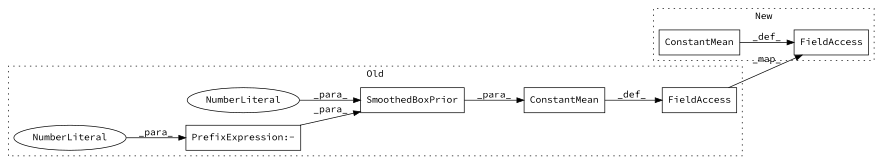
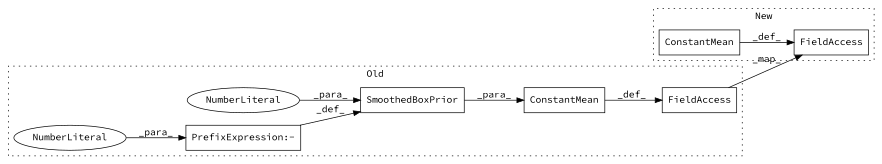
edge "PrefixExpression:-" -> "SmoothedBoxPrior": label "_para_" -> "_def_"
